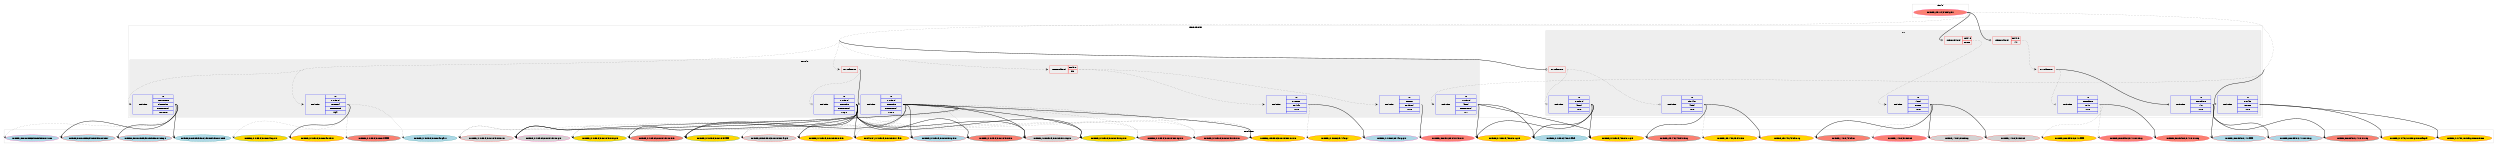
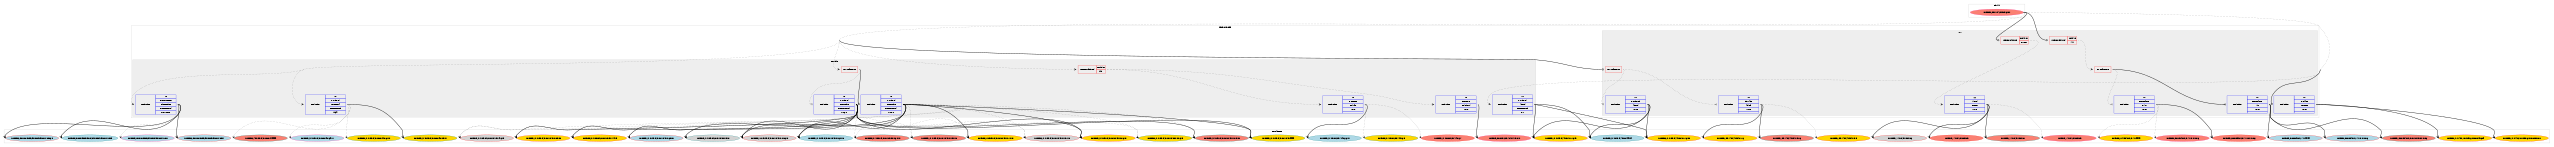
node "portage://sys-devel/autoconf-2.13-r1": color red -> teal
node "portage://sys-devel/autoconf-9999": label "portage://sys-devel/autoconf-9999" -> "portage://libs-devel/autoconf-9999"
node "portage://sys-devel/autoconf-2.69-r4": color teal -> deeppink
node "portage://sys-devel/automake-1.12.6-r2": fillcolor lightgrey -> gold
node "portage://global-devel/automake-1.9.6-r5": label "portage://global-devel/automake-1.9.6-r5" -> "portage://sys-devel/automake-1.9.6-r5"
node "conditional://sys-devel/automake-1.7.9-r3": label "conditional://sys-devel/automake-1.7.9-r3" -> "portage://sys-devel/automake-1.7.9-r3"
node "portage://sys-devel/automake-1.5-r2": fillcolor salmon -> lightgrey
node "portage://sys-devel/automake-1.16.1-r2": fillcolor gold -> lightblue
node "portage://sys-apps/texinfo-6.7": fillcolor gold -> salmon
node "portage://sys-apps/texinfo-6.3": added
node "portage://sys-apps/texinfo-6.6-r1": color deeppink -> teal
node "portage://dev-libs/devel-1.3.5": label "portage://dev-libs/devel-1.3.5" -> "portage://dev-libs/libltdl-1.3.5"
node "portage://virtual/libltdl-24": label "portage://virtual/libltdl-24" -> "portage://virtual/emacs-24"
node "portage://virtual/emacs-25": fillcolor lightgrey -> salmon
node "portage://app-editors/gvim-9999": label "portage://app-editors/gvim-9999" -> "portage://util-editors/gvim-9999"
node "portage://app-editors/vim-8.1.1486": label "portage://app-editors/vim-8.1.1486" -> "portage://app-editors/automake-8.1.1486"
